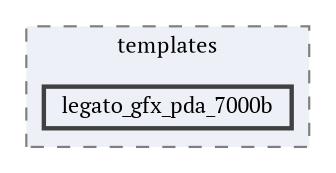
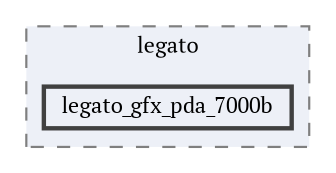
cluster "templates": label "templates" -> "legato"
